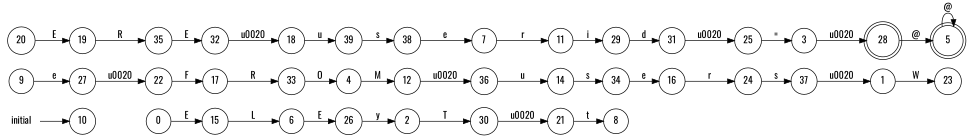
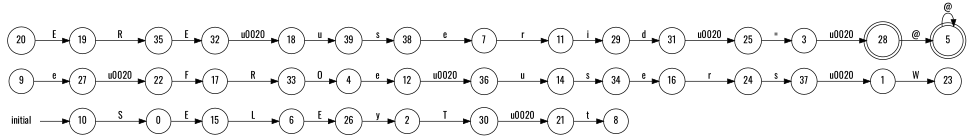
edge "4" -> "12": label "M" -> "e"
edge "10" -> "0": added, label "S"
